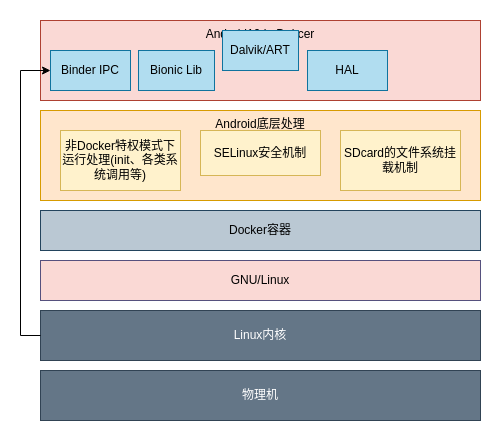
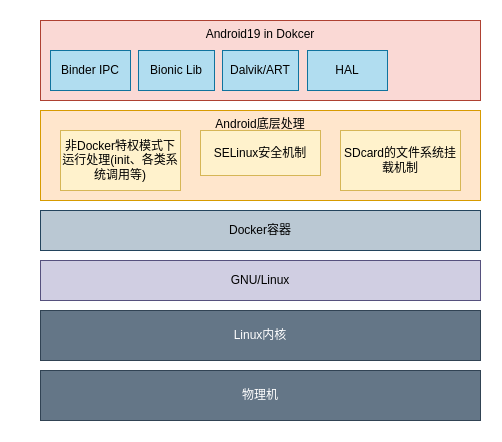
node "Dalvik/ART": moved (261, 51) -> (261, 71)
edge "Linux内核" -> "Binder IPC": removed
node "GNU/Linux": fillcolor #fad9d5 -> #d0cee2
